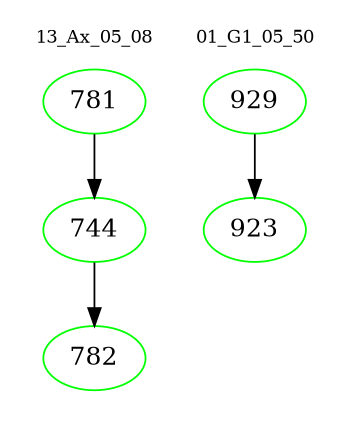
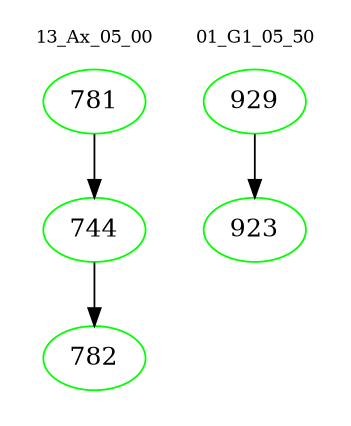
cluster "13_Ax_05_08": label "13_Ax_05_08" -> "13_Ax_05_00"
